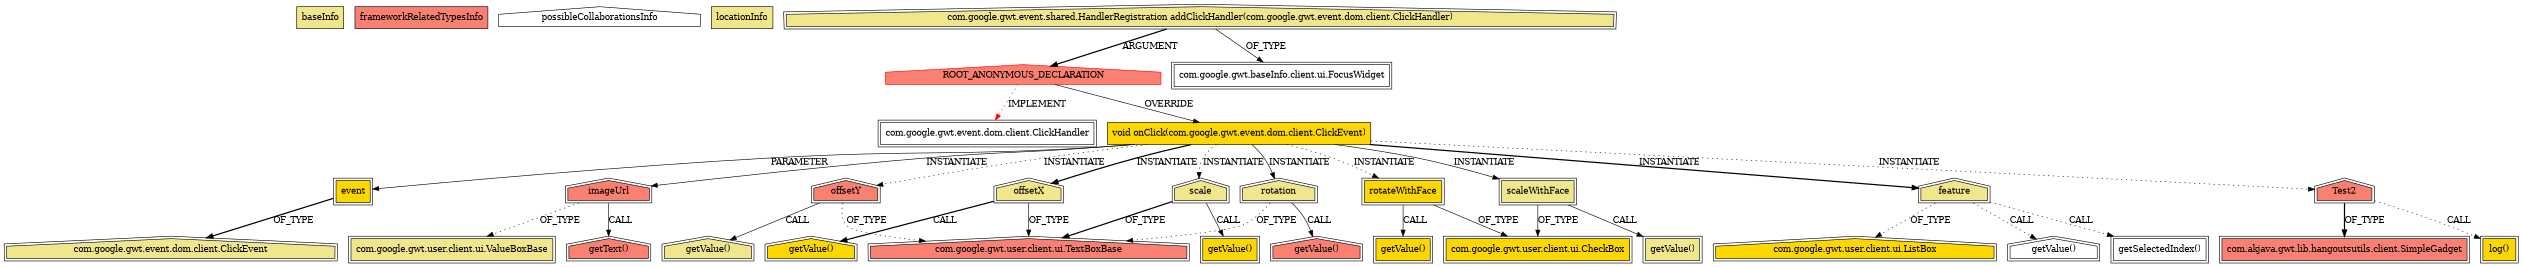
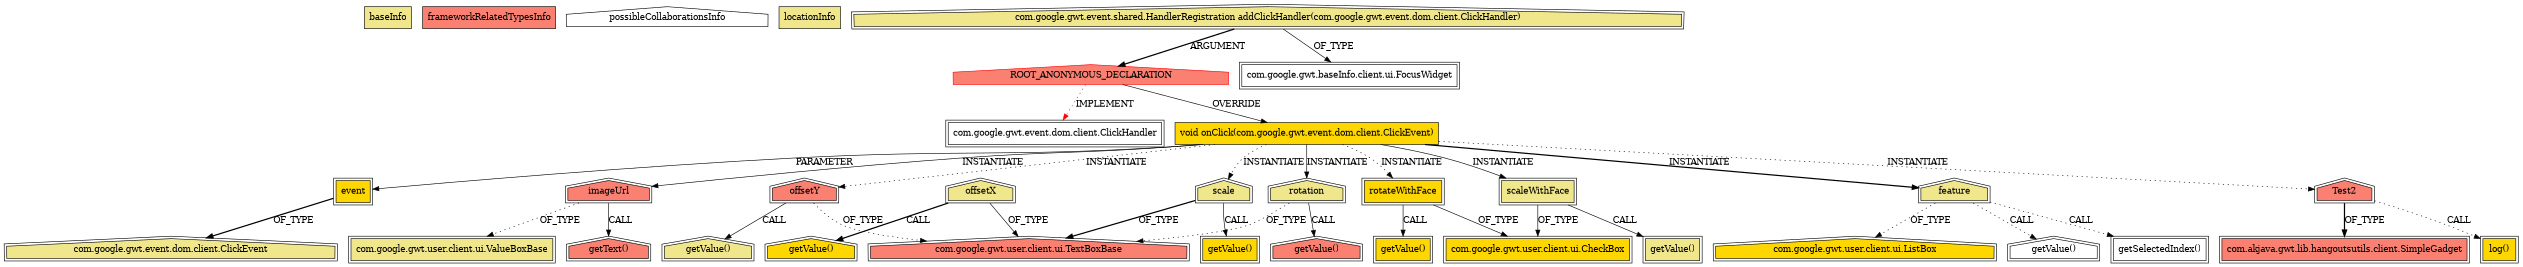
edge "void onClick(com.google.gwt.event.dom.client.ClickEvent)" -> "offsetX": removed, label "INSTANTIATE"
